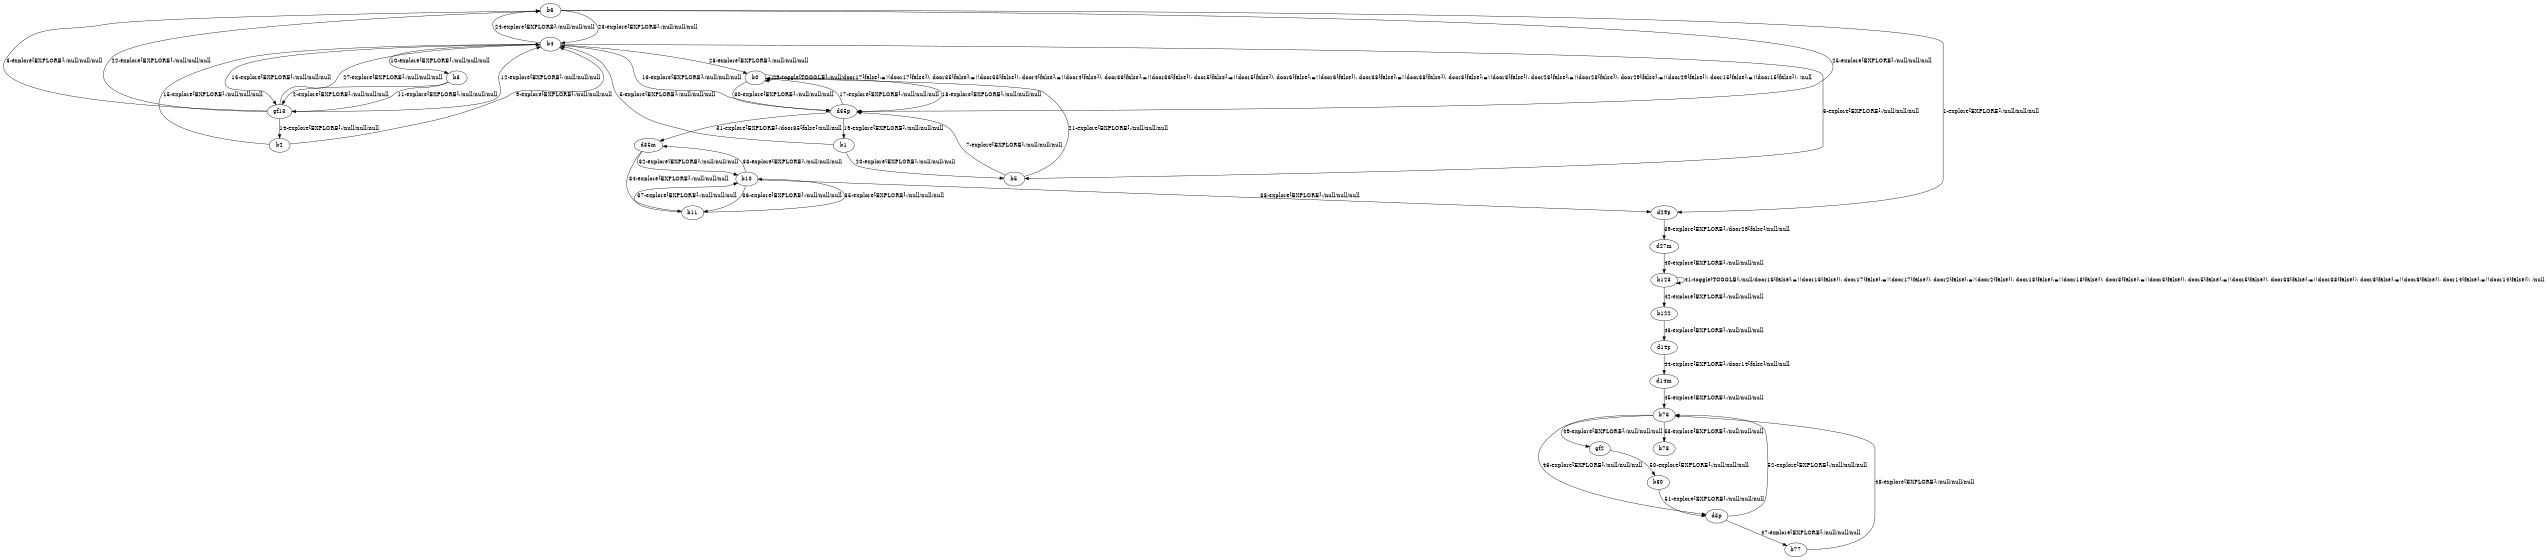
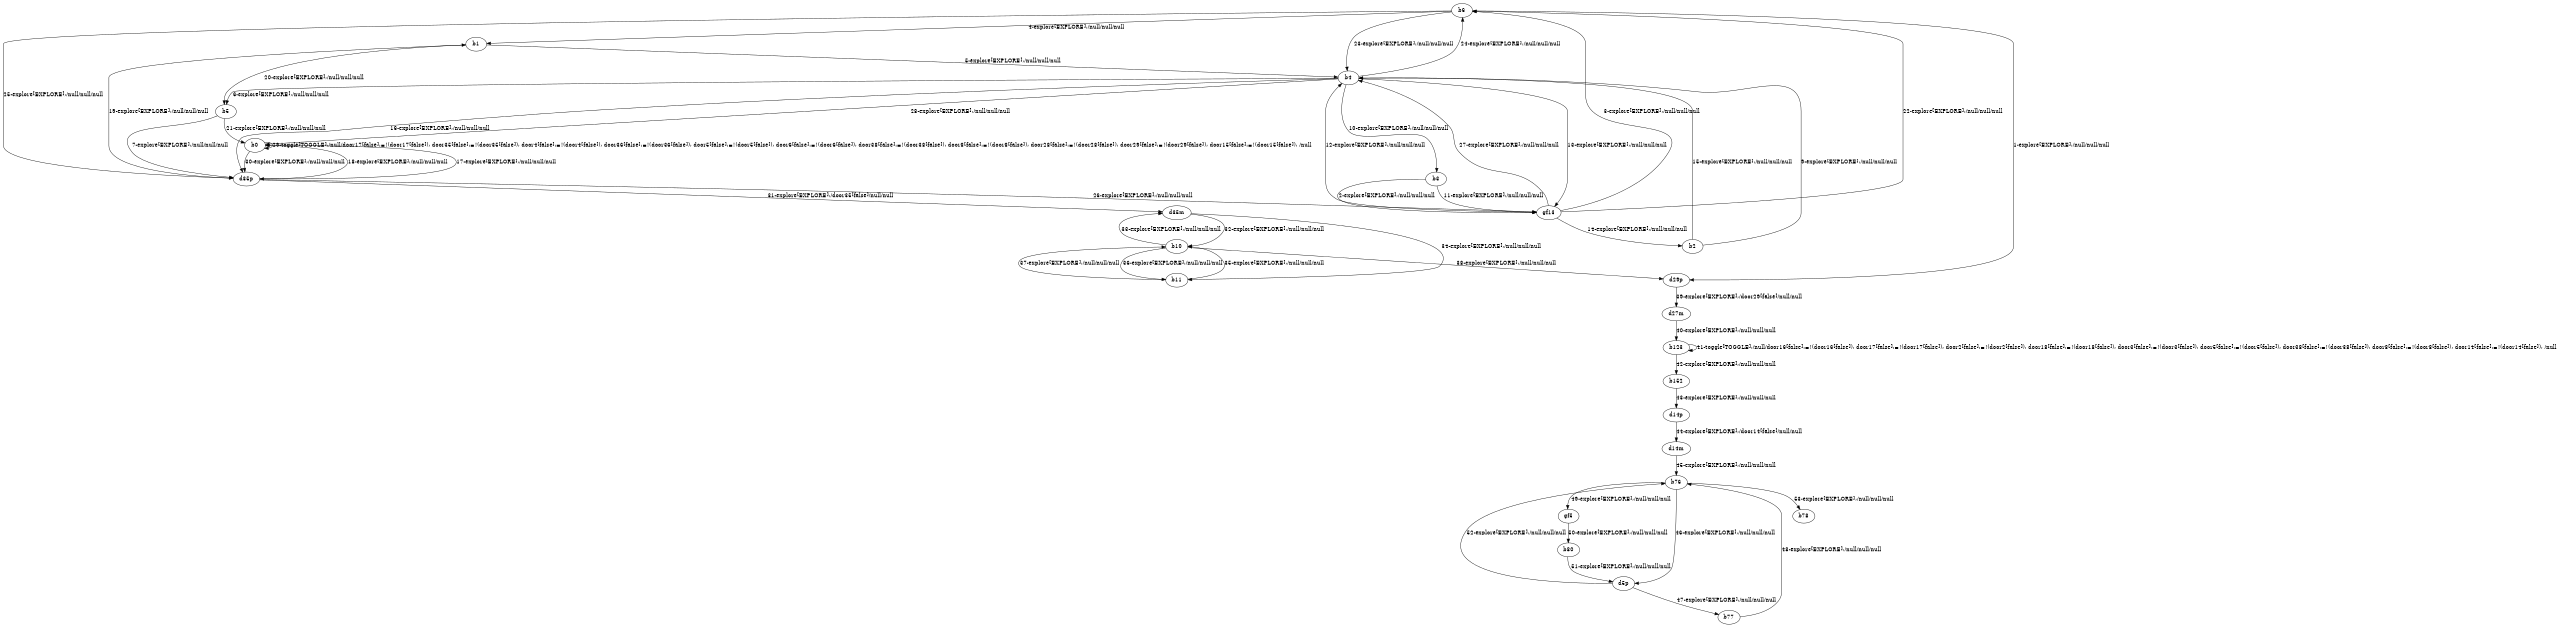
edge "b6" -> "b1": added, label "4-explore[EXPLORE];/null/null/null"
edge "d35p" -> "gf13": added, label "26-explore[EXPLORE];/null/null/null"
node "b122": label "b122" -> "b152"
node "gf2": label "gf2" -> "gf5"
